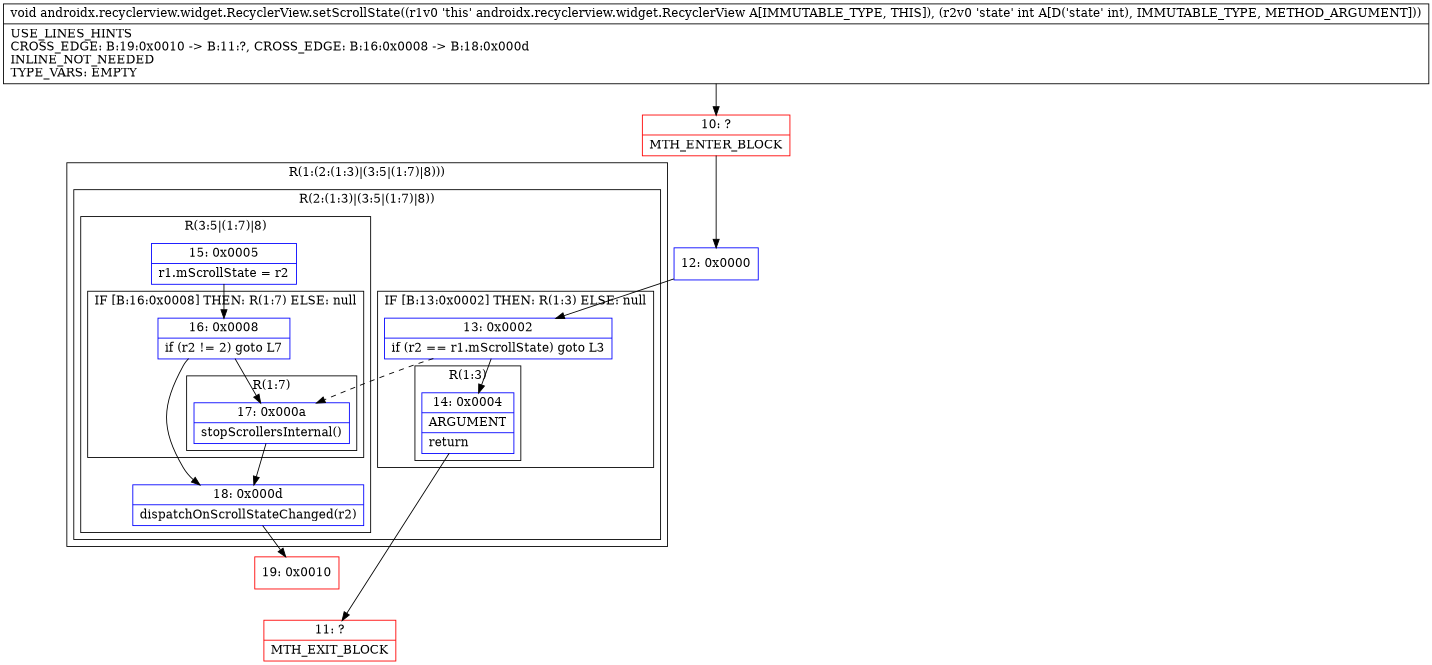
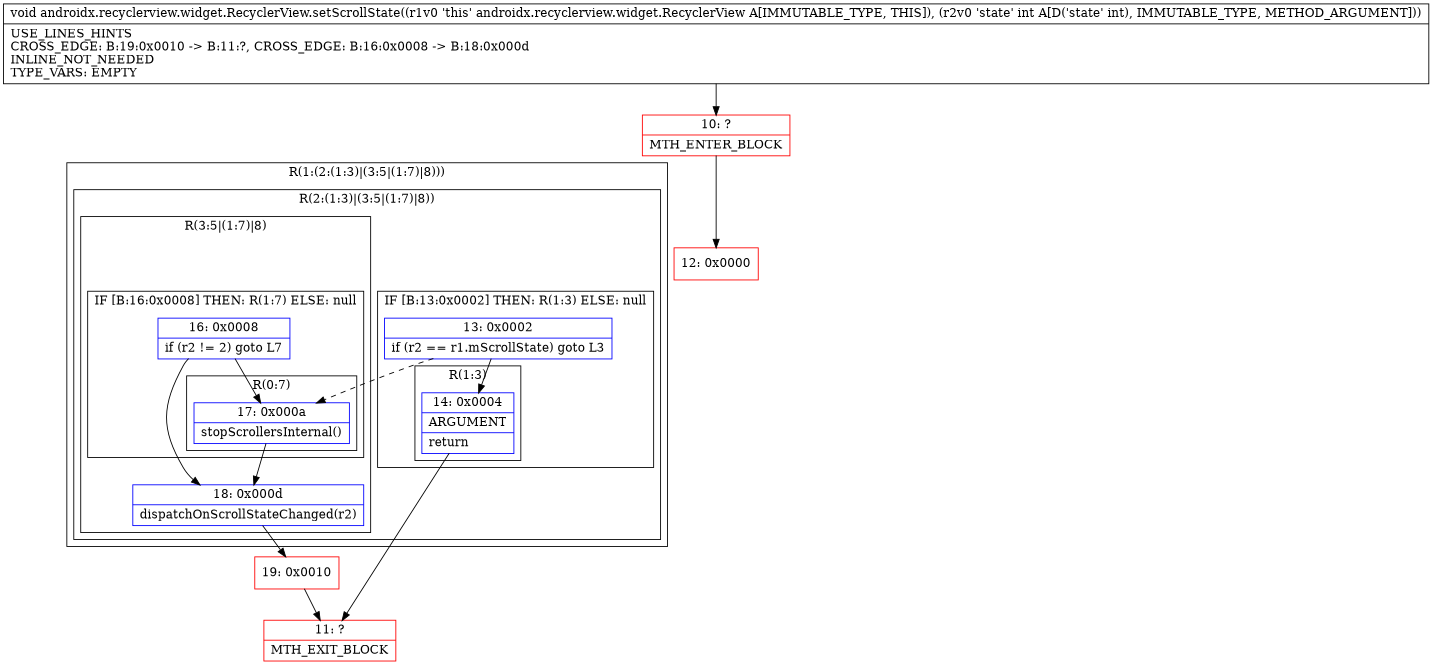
node "15: 0x0005": removed
node "12: 0x0000": color blue -> red
edge "12: 0x0000" -> "13: 0x0002": removed
cluster "R(1:7)": label "R(1:7)" -> "R(0:7)"
edge "19: 0x0010" -> "11: ?": added
